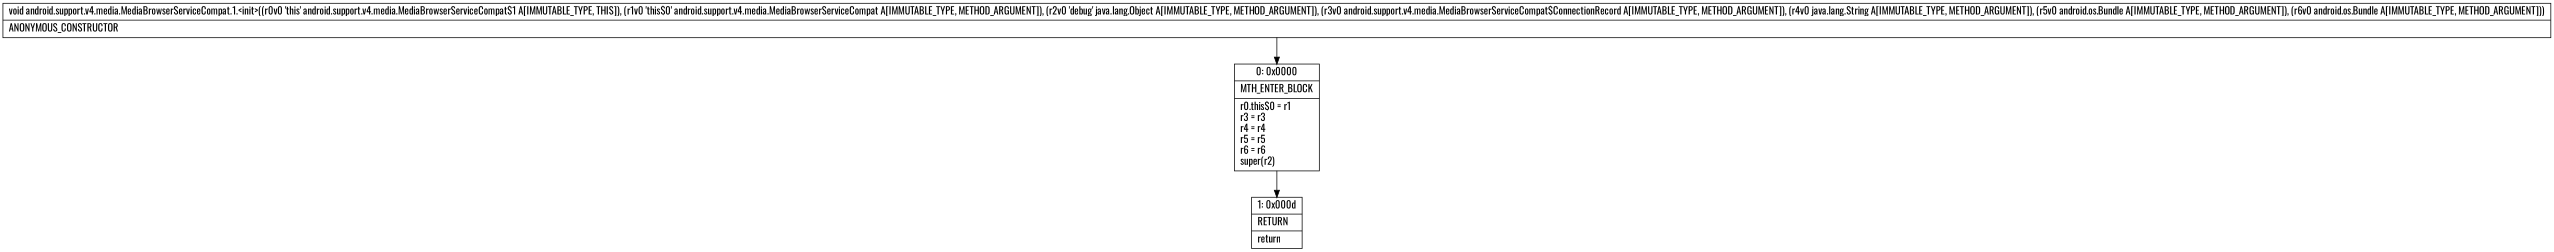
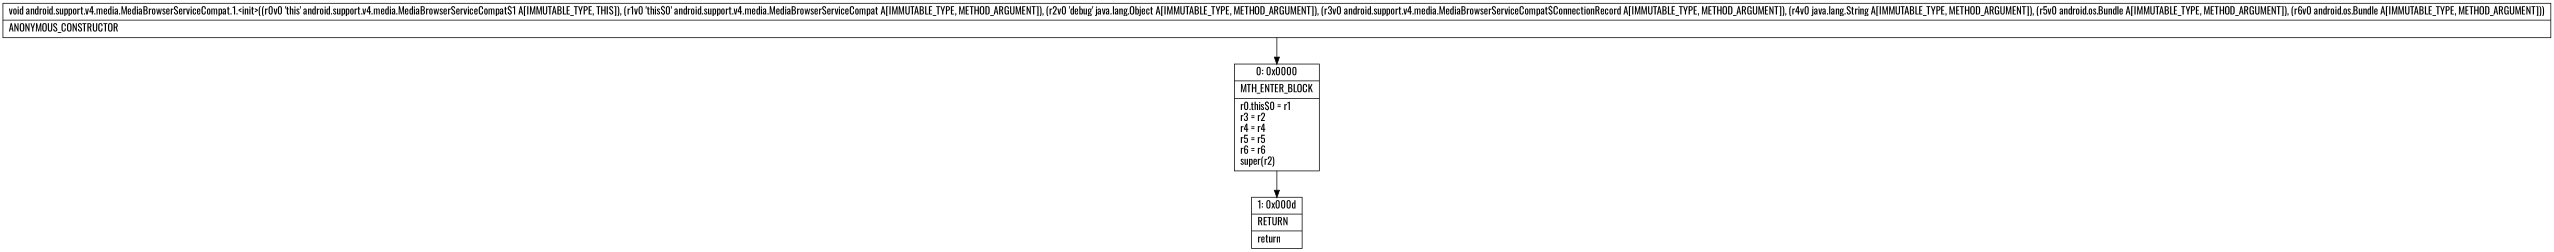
node "0: 0x0000": text "r3 = r3" -> "r3 = r2"
